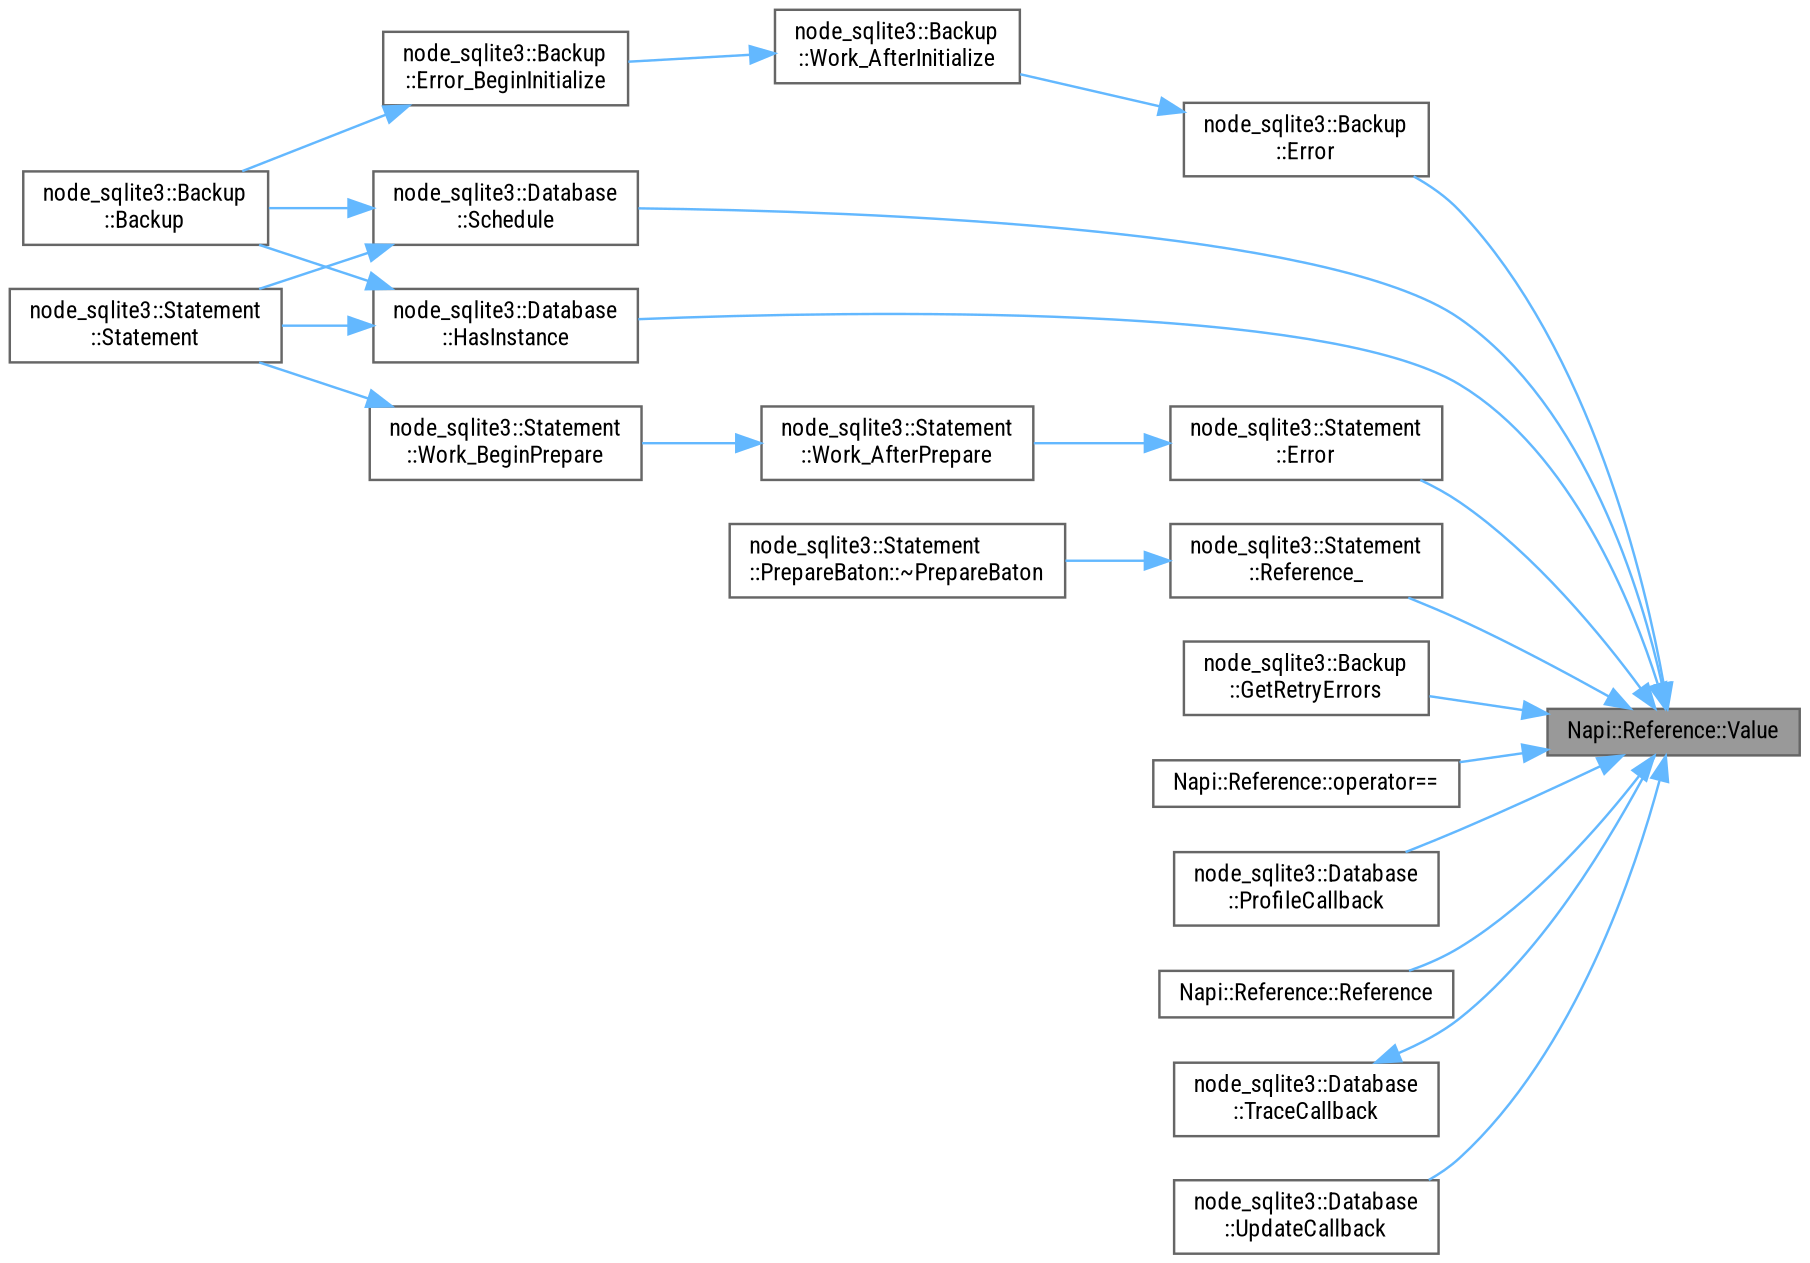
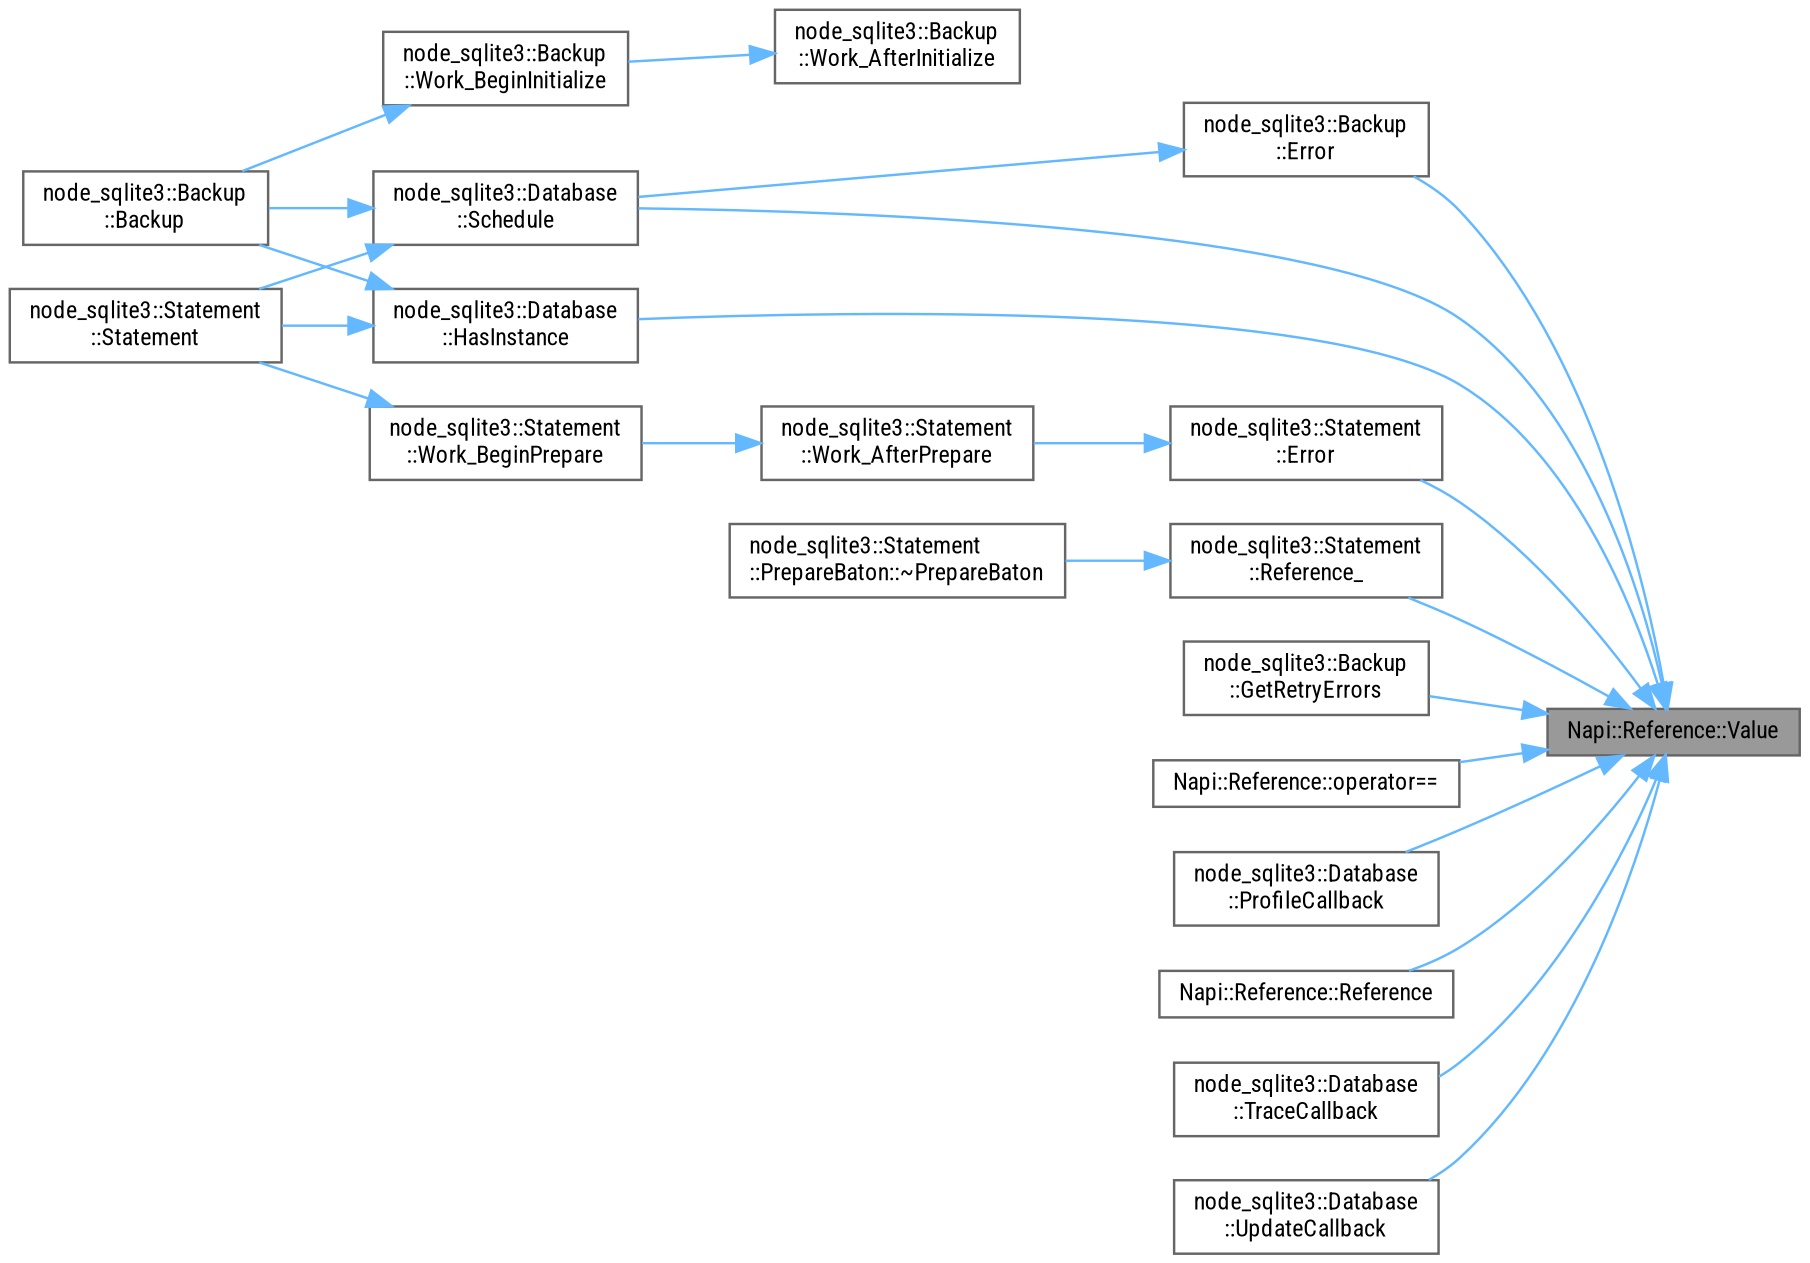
node "node_sqlite3::Backup ::Error_BeginInitialize": label "node_sqlite3::Backup ::Error_BeginInitialize" -> "node_sqlite3::Backup ::Work_BeginInitialize"
edge "node_sqlite3::Backup ::Work_AfterInitialize" -> "node_sqlite3::Backup ::Error": now "node_sqlite3::Database ::Schedule" -> "node_sqlite3::Backup ::Error"
edge "Napi::Reference::Value" -> "node_sqlite3::Database ::TraceCallback": reversed
